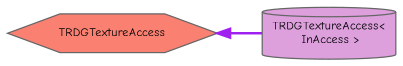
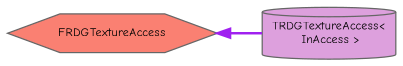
node "TRDGTextureAccess": label "TRDGTextureAccess" -> "FRDGTextureAccess"
